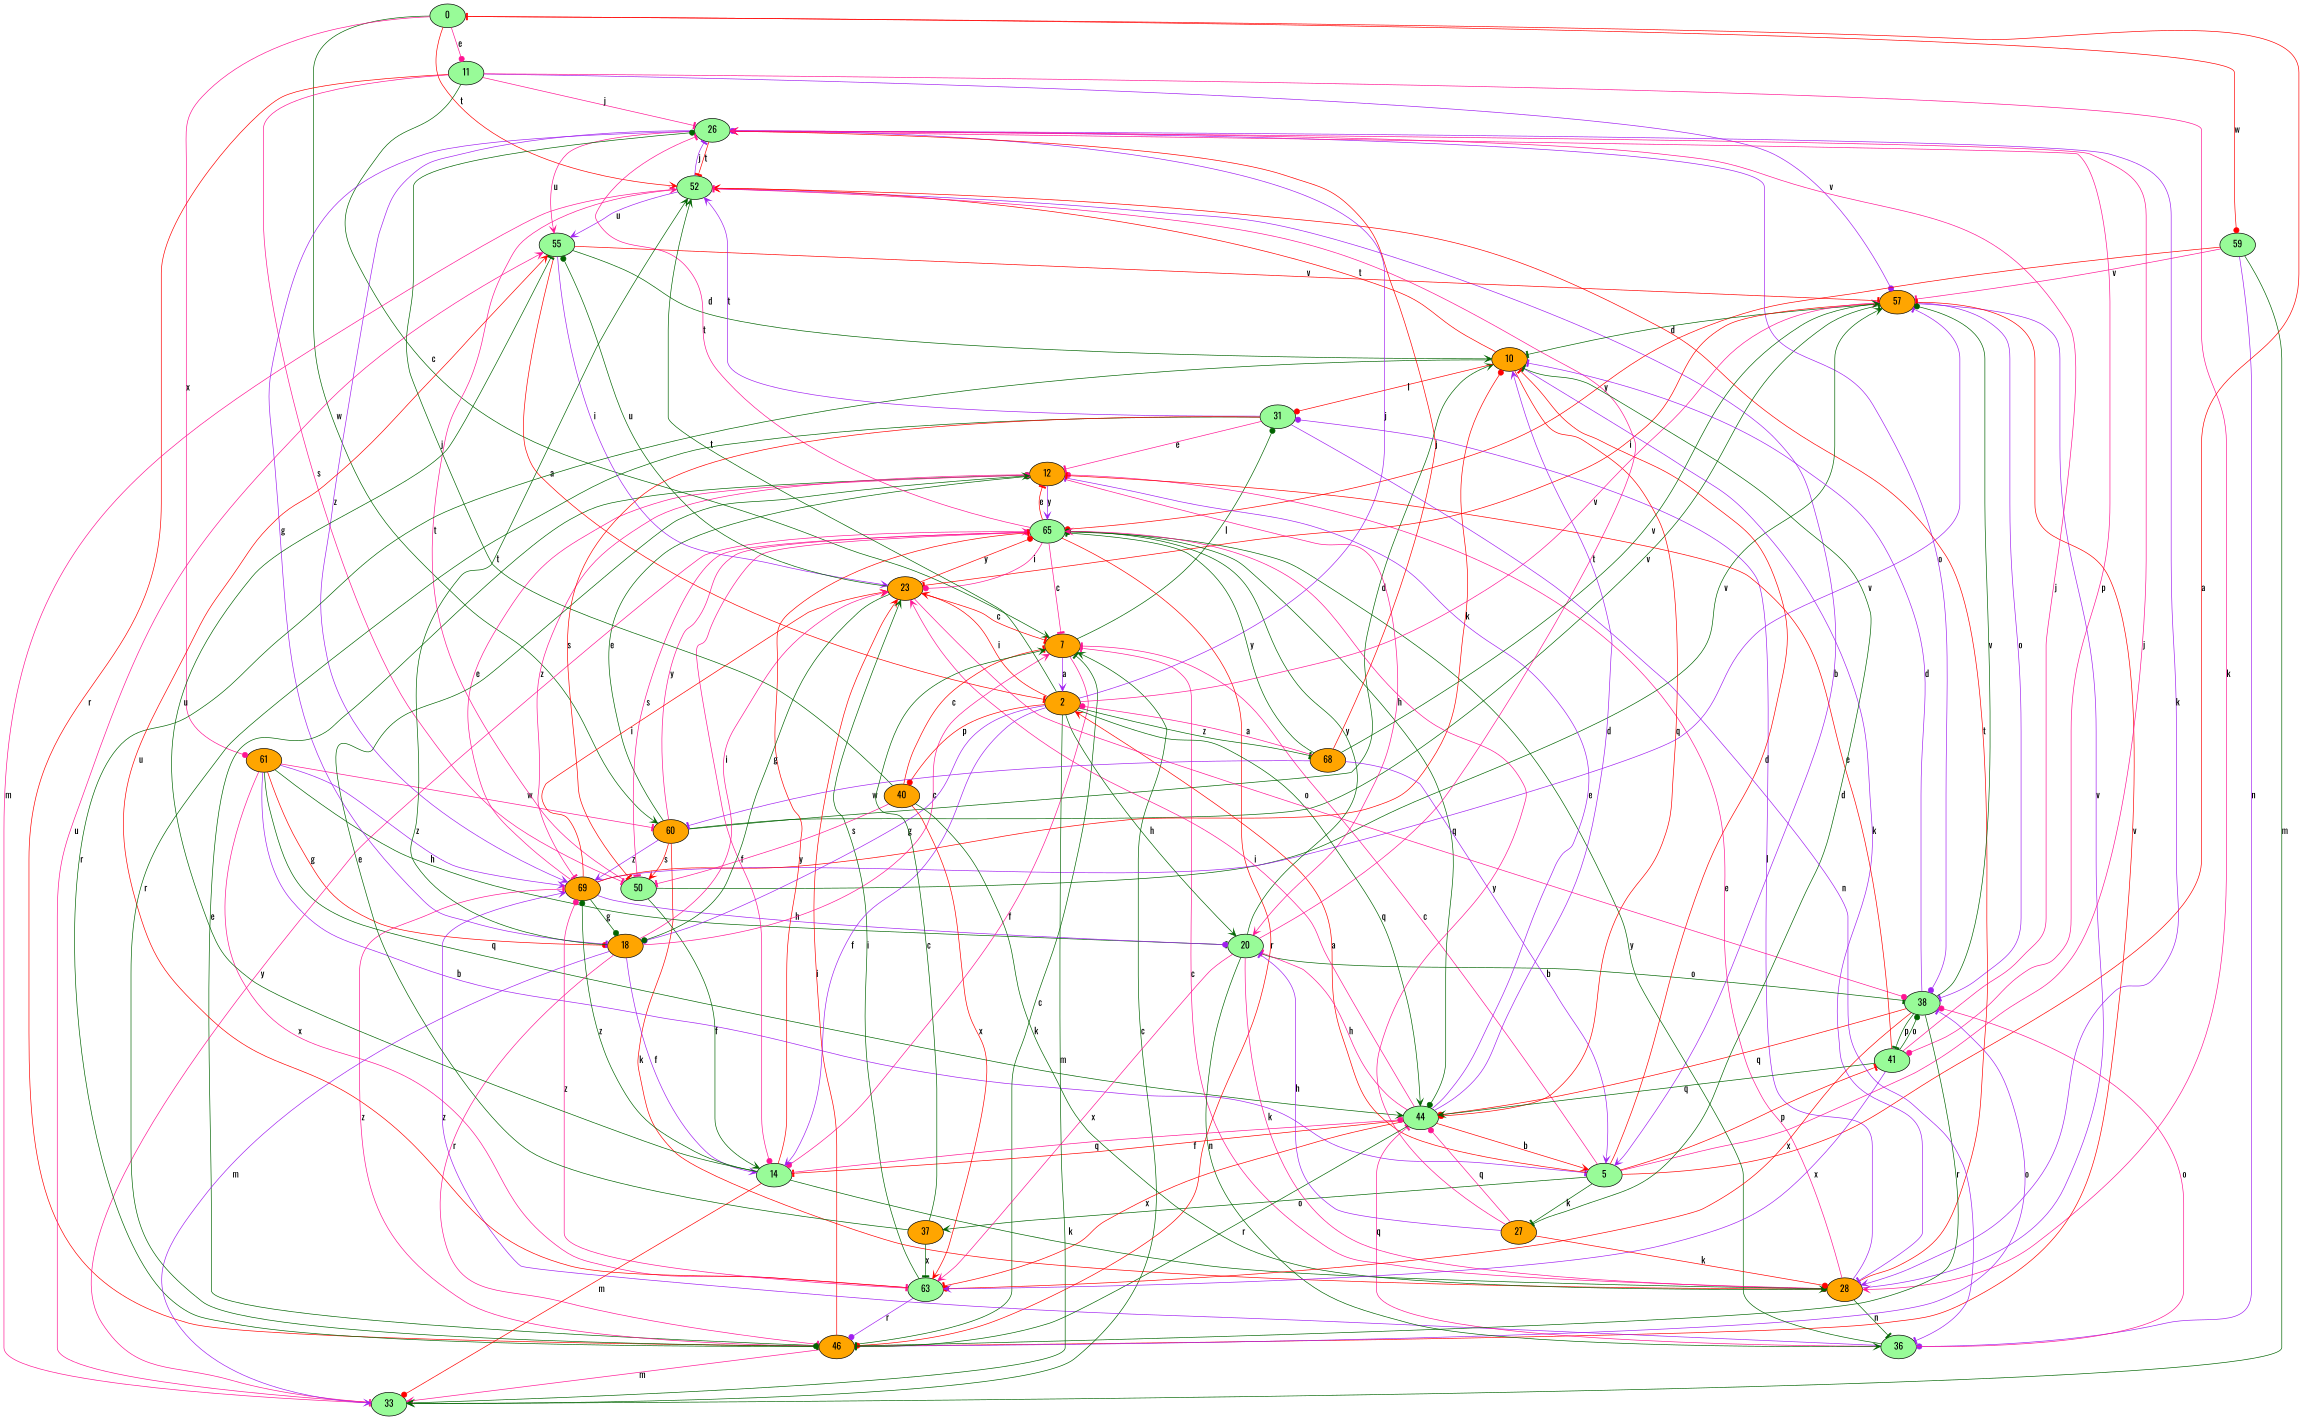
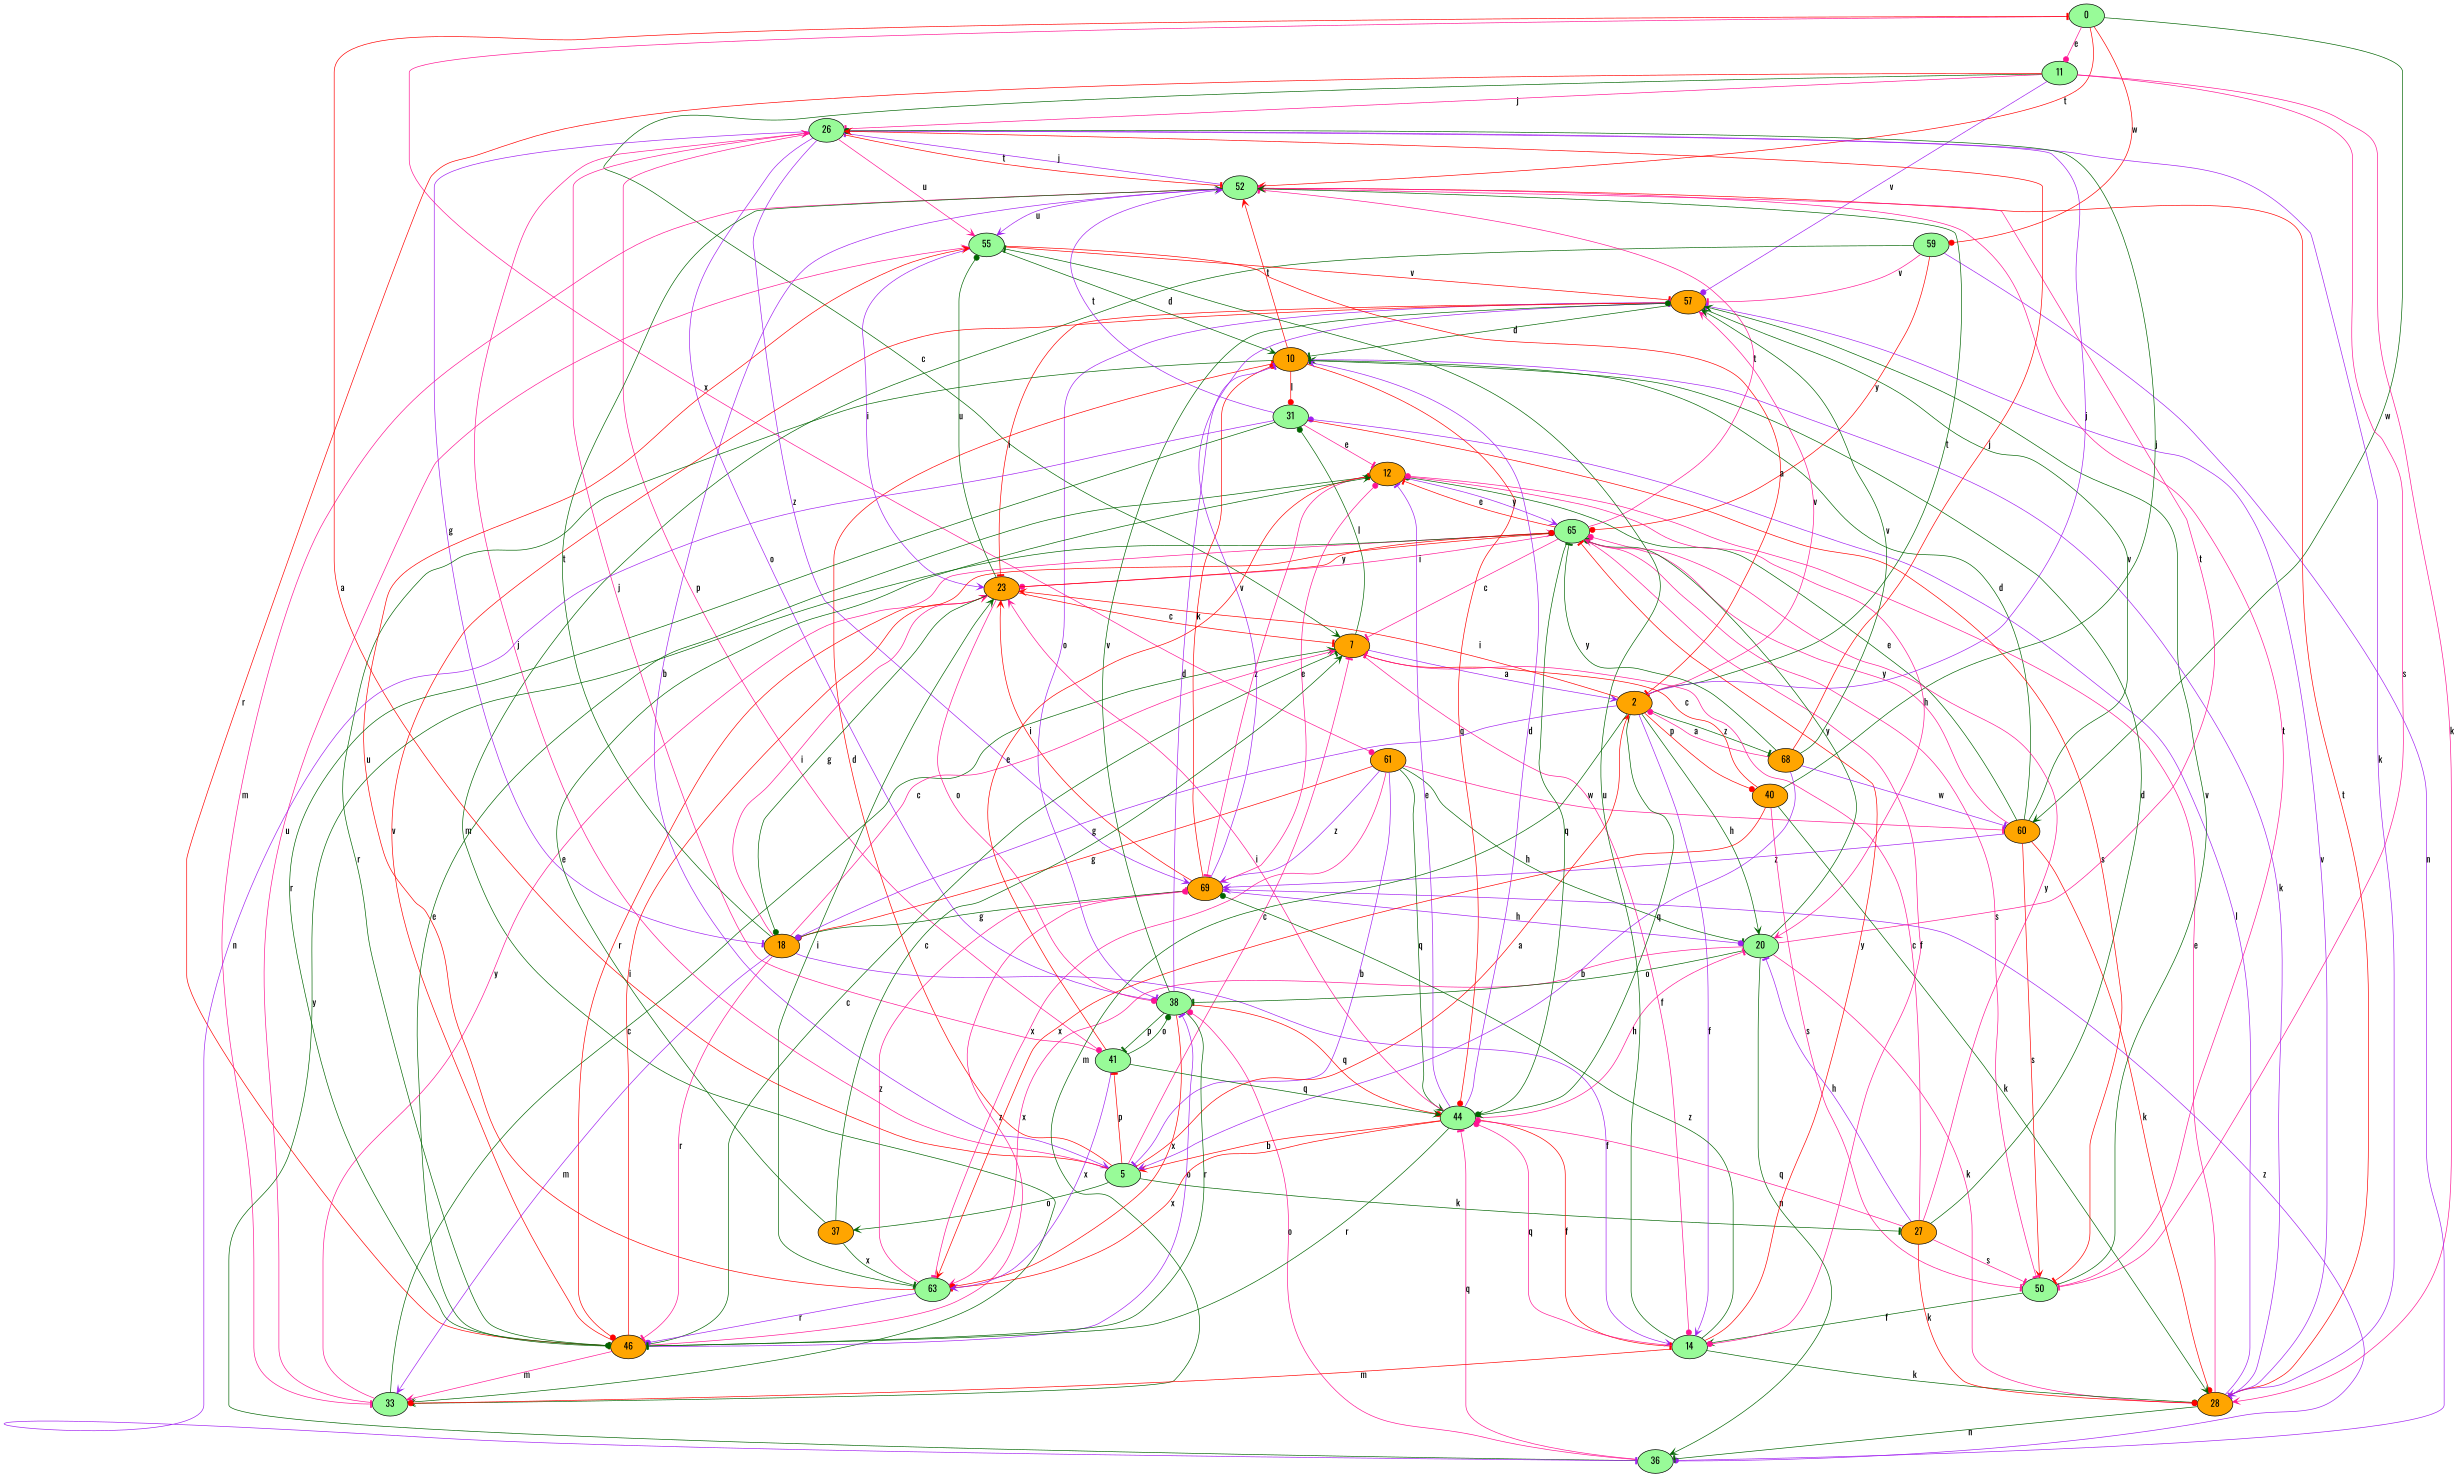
edge "65" -> "26": now "65" -> "52"
edge "28" -> "7": now "27" -> "7"
edge "27" -> "50": added, label "s"
